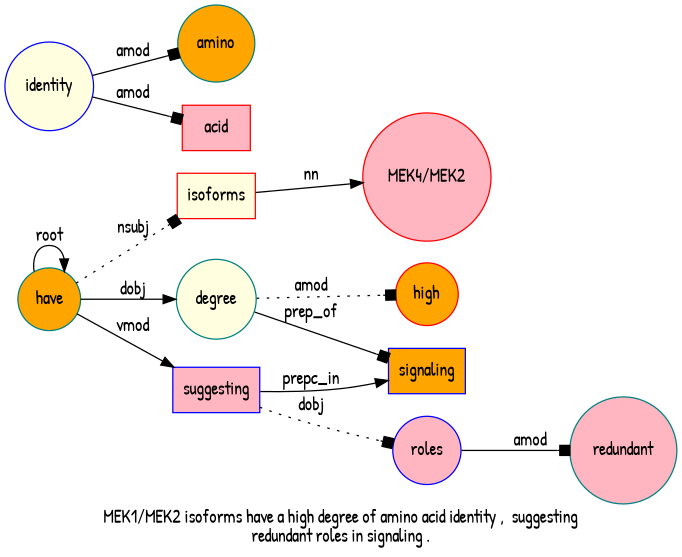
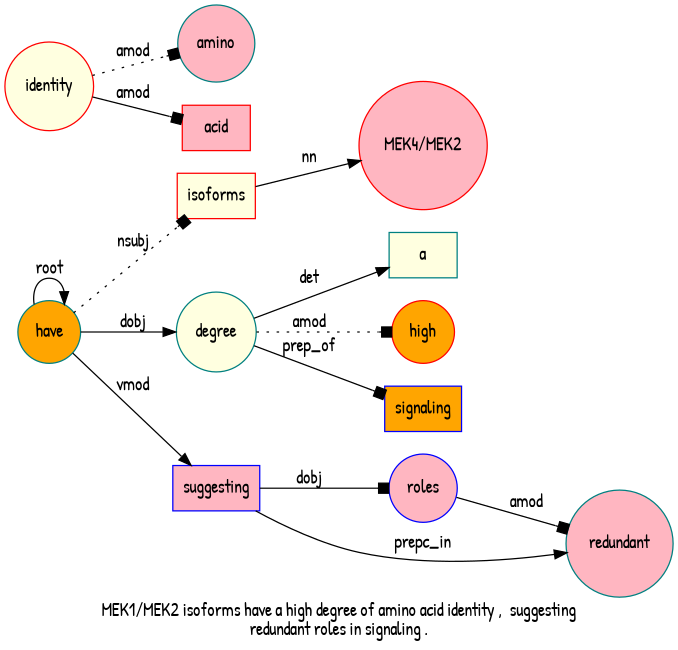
node "amino": fillcolor orange -> lightpink
edge "identity" -> "amino": style solid -> dotted
node "identity": color blue -> red
node "a": added
edge "suggesting" -> "signaling": now "suggesting" -> "redundant"
edge "suggesting" -> "roles": style dotted -> solid
